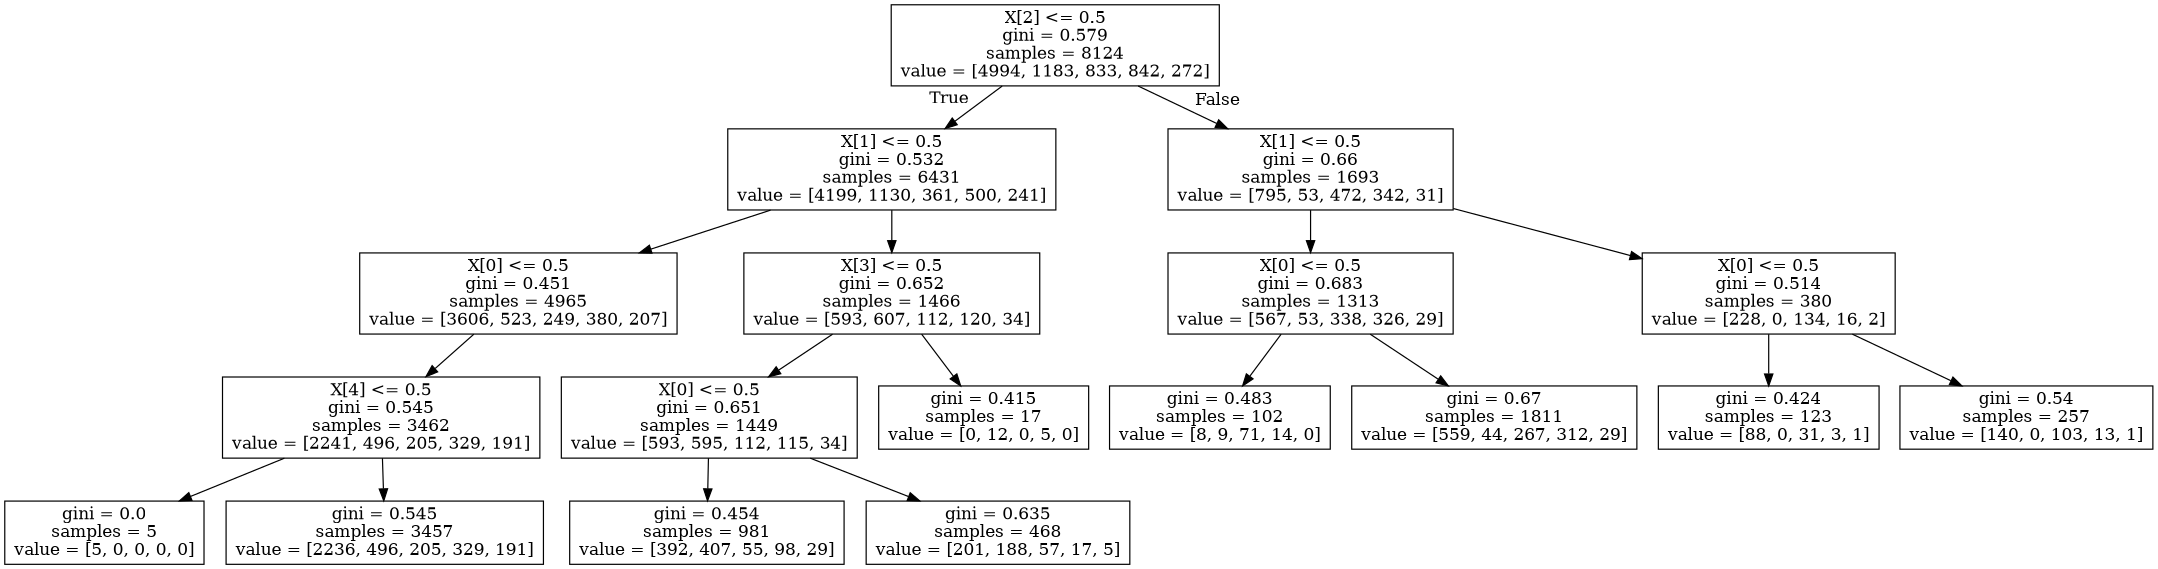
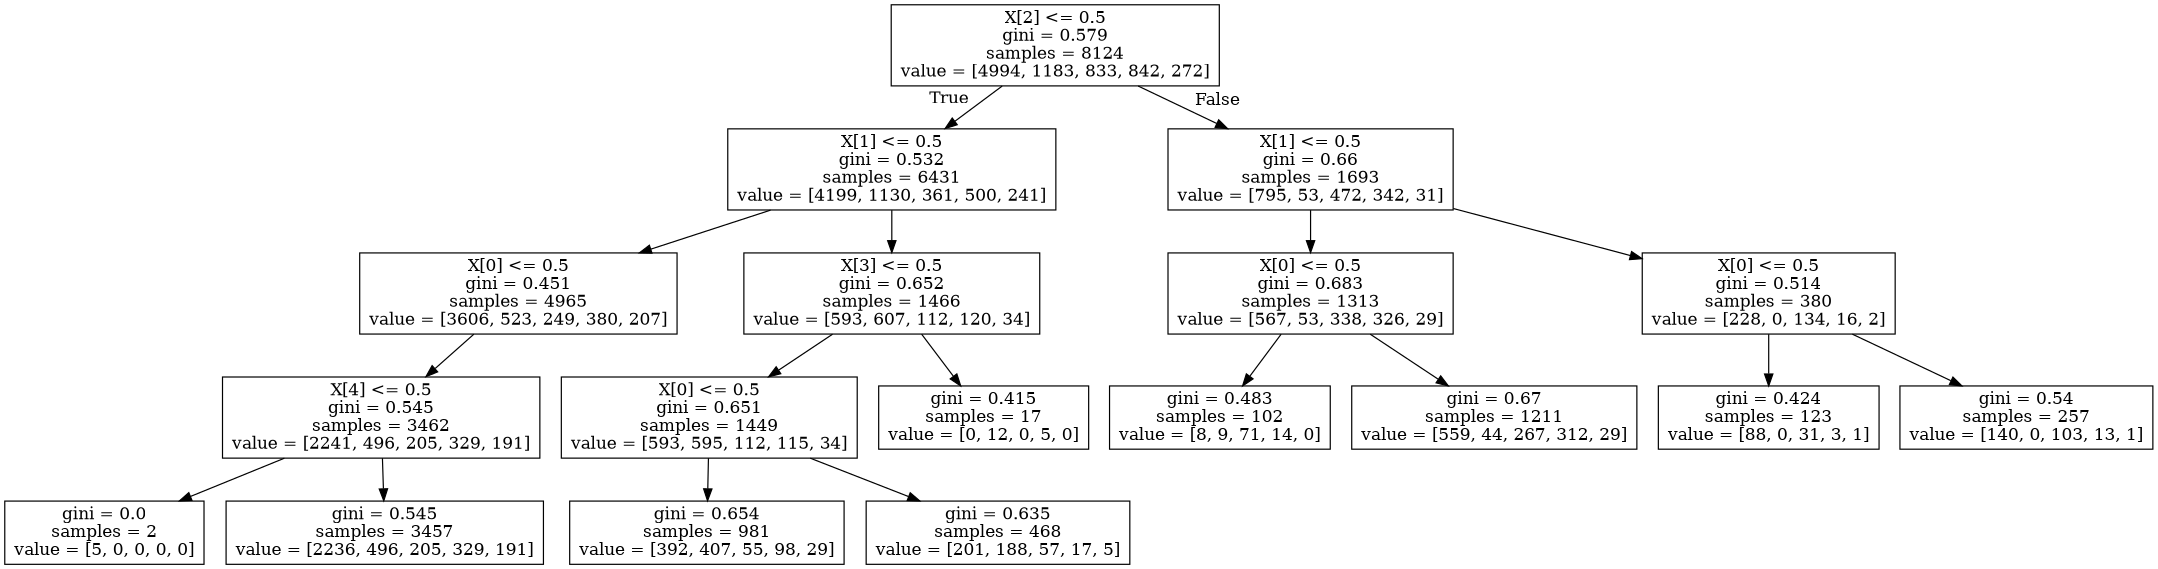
node "gini = 0.67 samples = 1811 value = [559, 44, 267, 312, 29]": label "gini = 0.67 samples = 1811 value = [559, 44, 267, 312, 29]" -> "gini = 0.67 samples = 1211 value = [559, 44, 267, 312, 29]"
node "gini = 0.0 samples = 5 value = [5, 0, 0, 0, 0]": label "gini = 0.0 samples = 5 value = [5, 0, 0, 0, 0]" -> "gini = 0.0 samples = 2 value = [5, 0, 0, 0, 0]"
node "gini = 0.454 samples = 981 value = [392, 407, 55, 98, 29]": label "gini = 0.454 samples = 981 value = [392, 407, 55, 98, 29]" -> "gini = 0.654 samples = 981 value = [392, 407, 55, 98, 29]"
